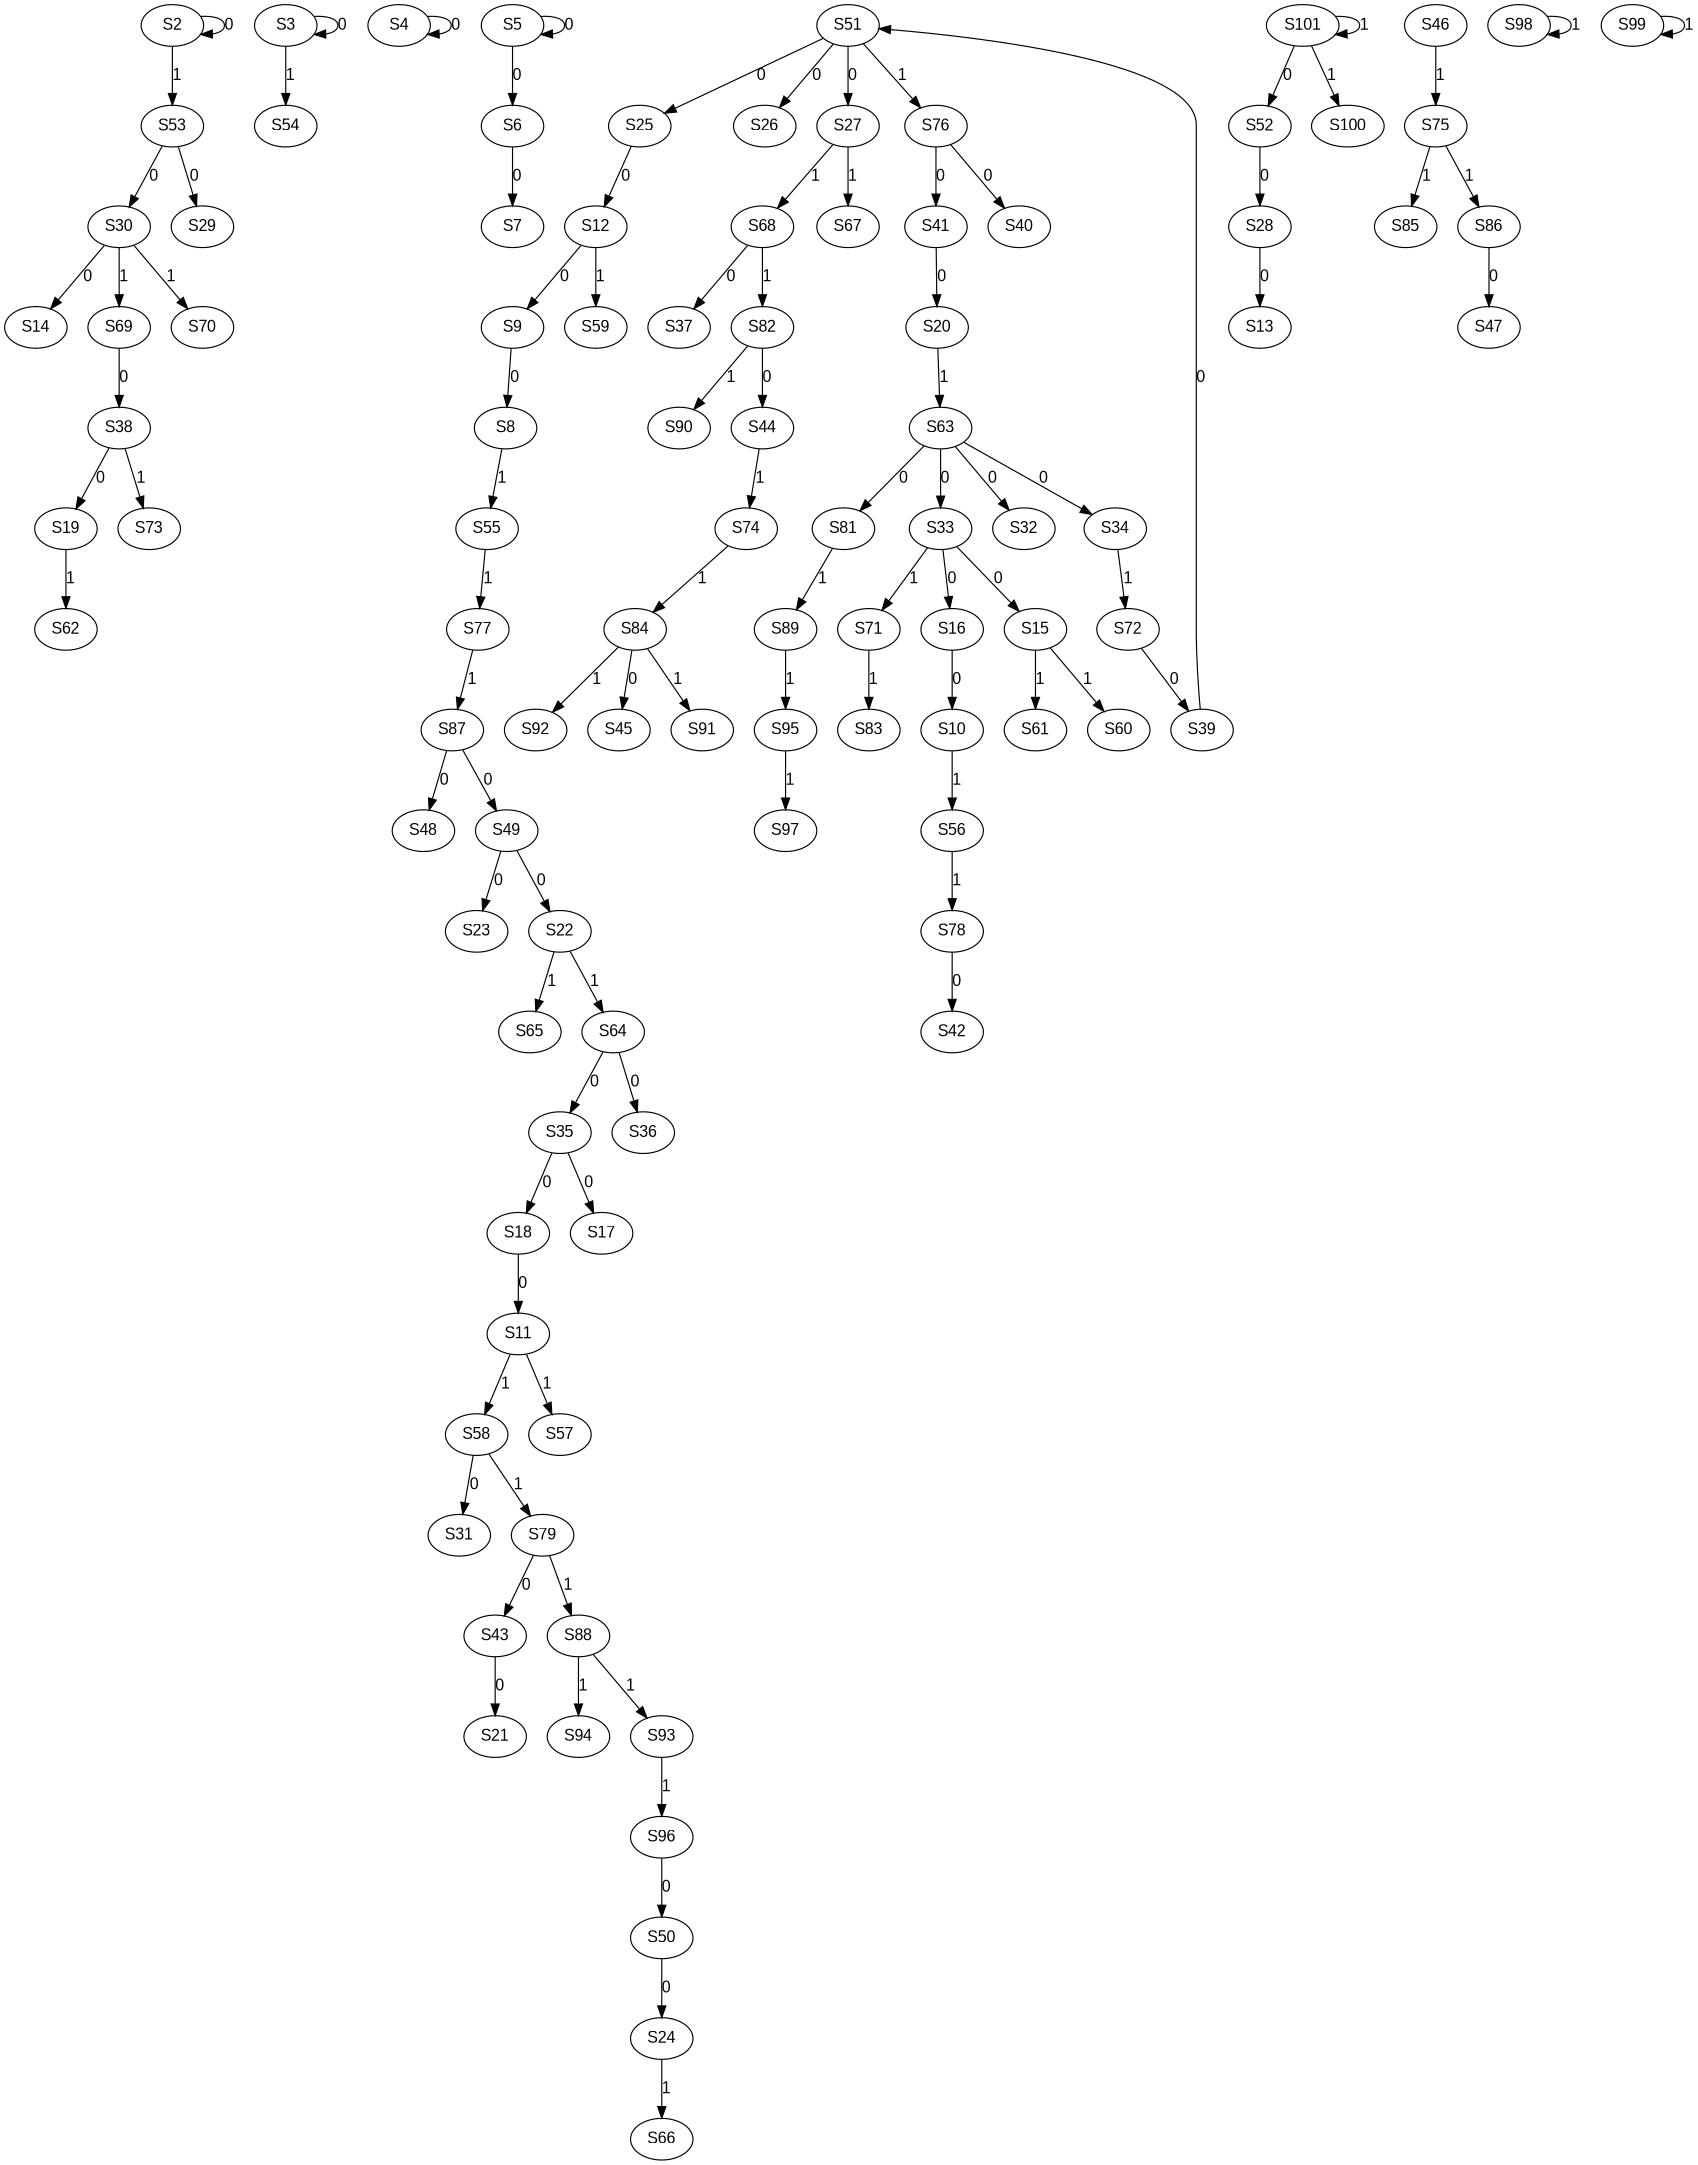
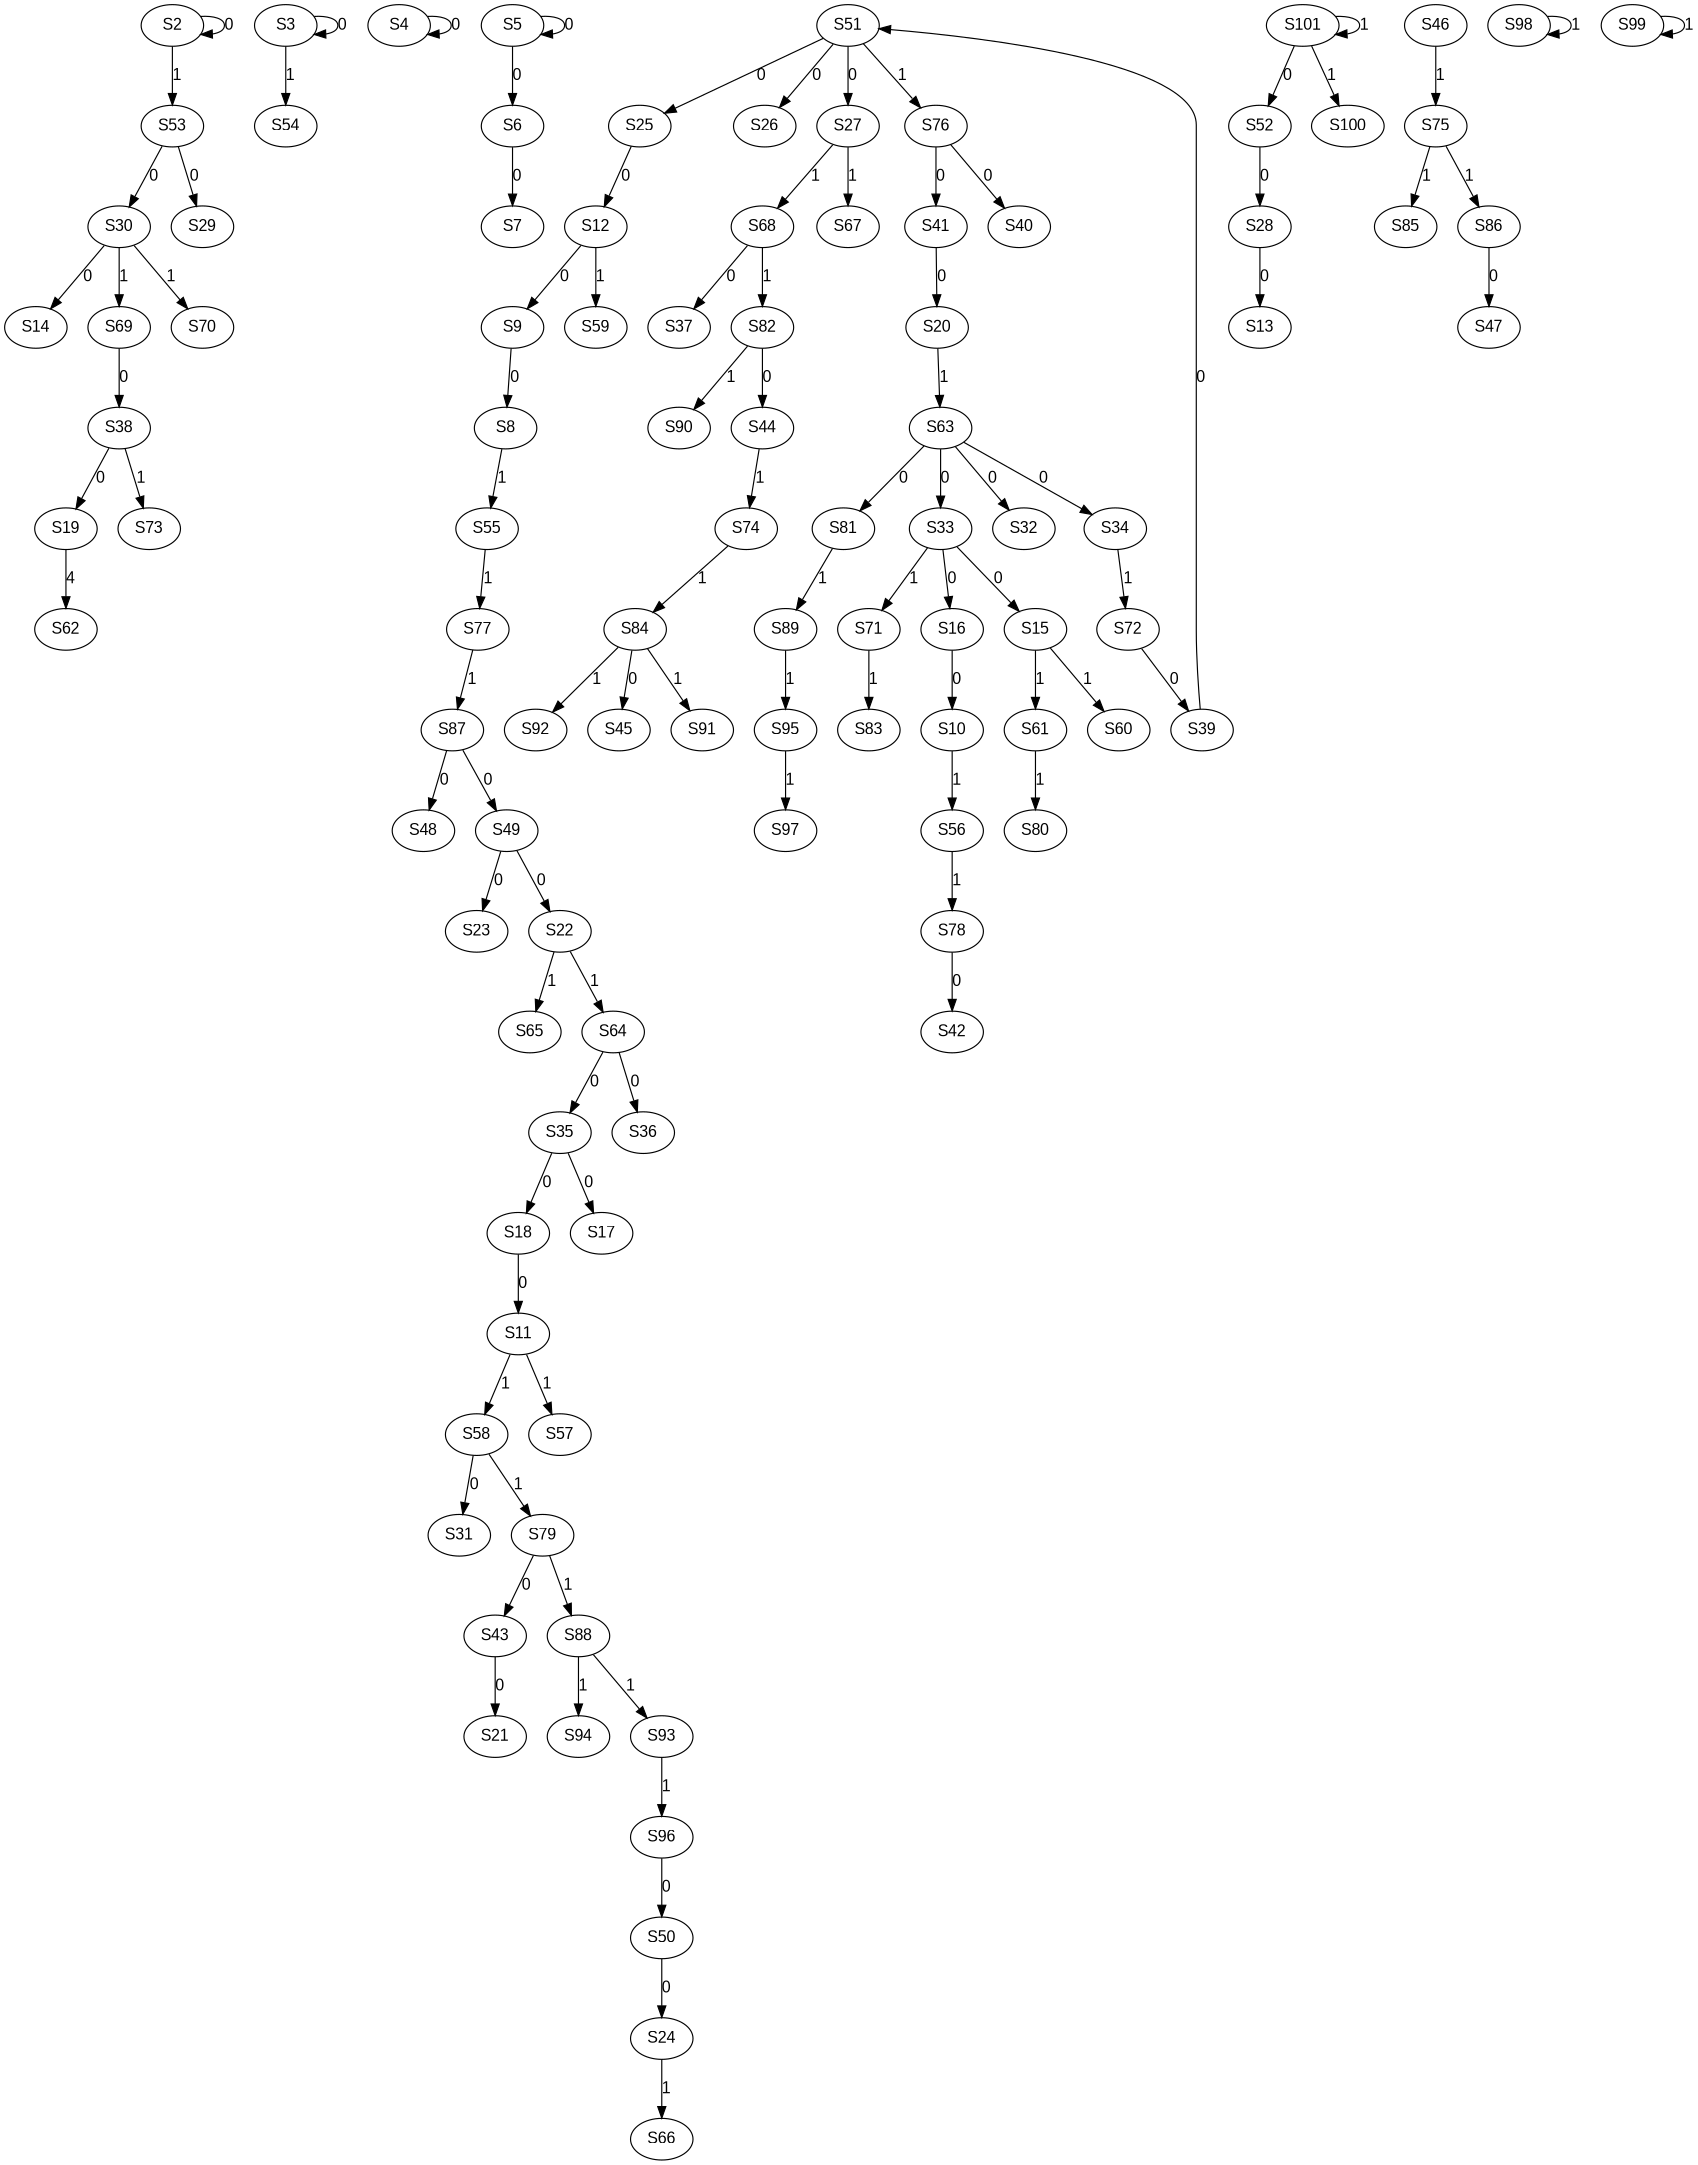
edge "S19" -> "S62": label "1" -> "4"
node "S80": added
